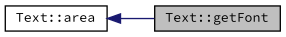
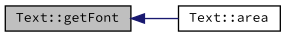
edge "Text::getFont" -> "Text::area": reversed
